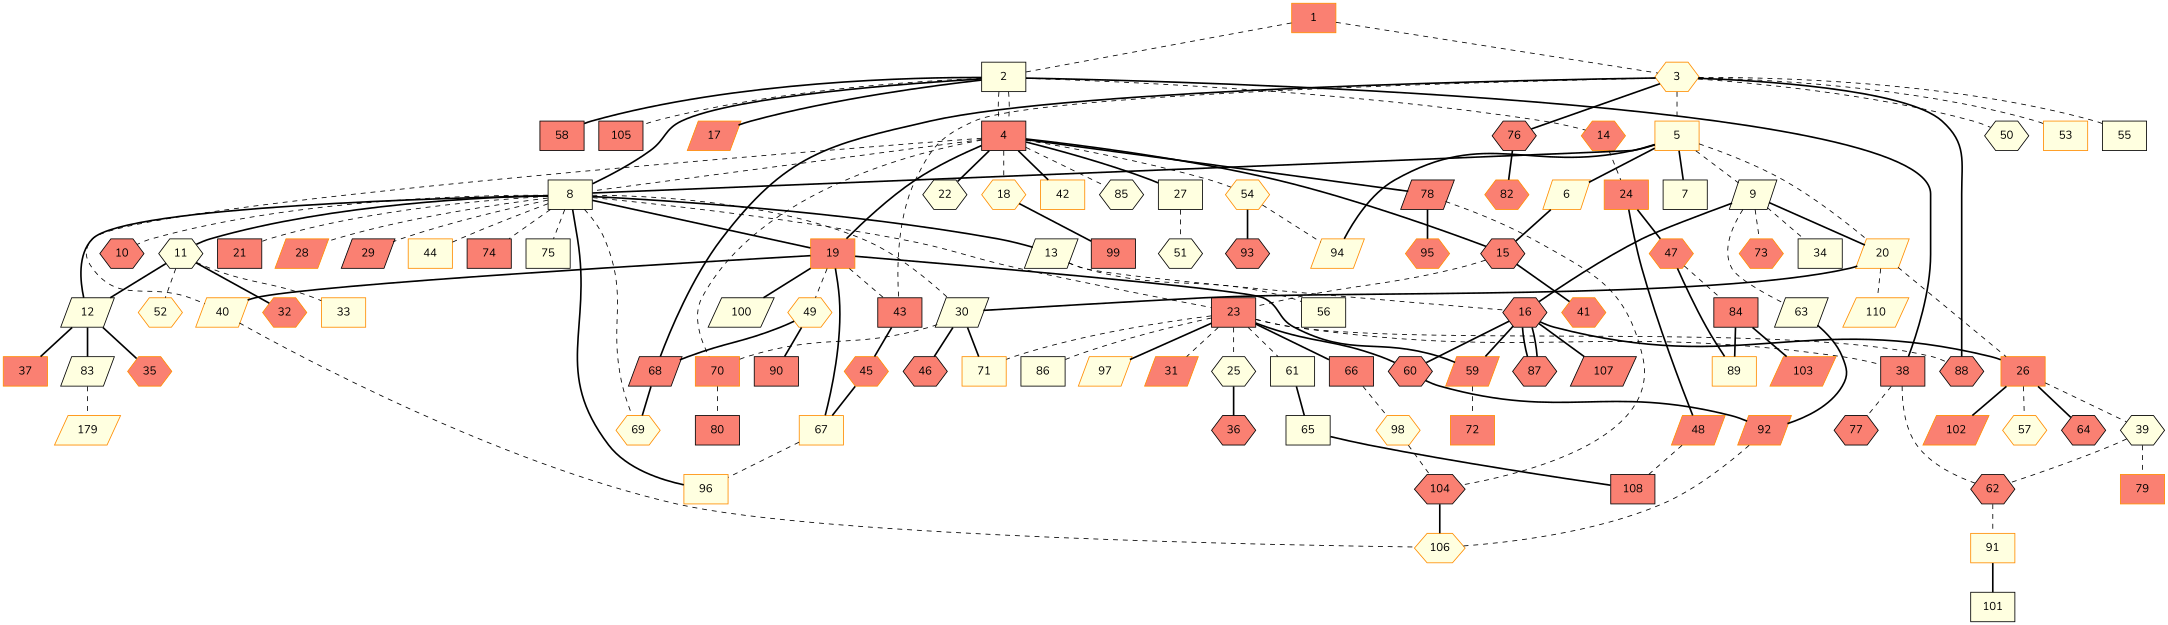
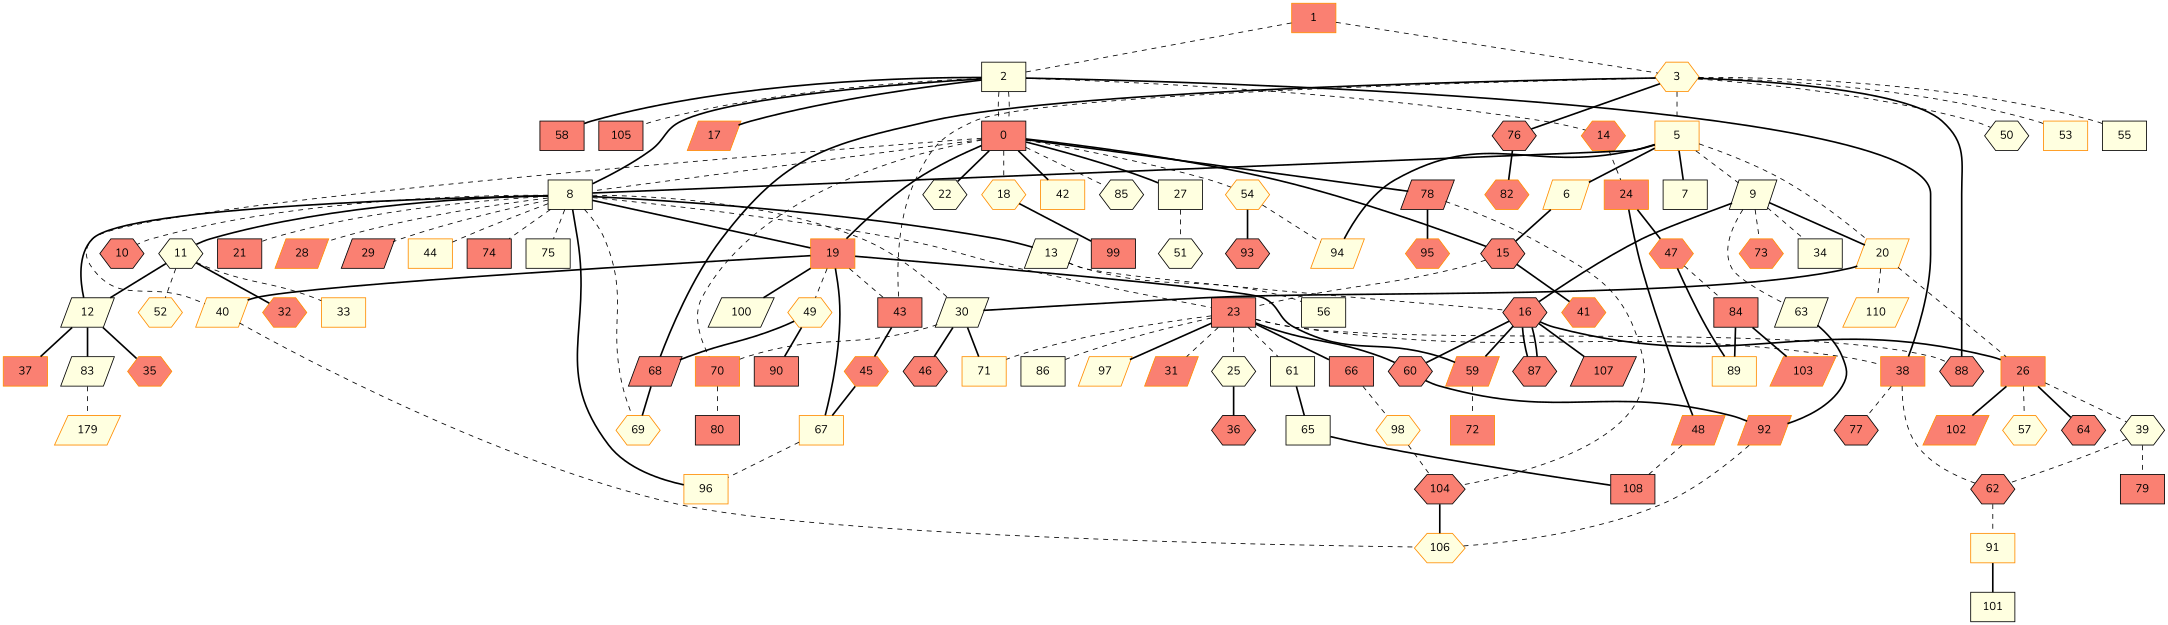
node "4": label "4" -> "0"
node "38": color black -> darkorange
node "79": color darkorange -> black
